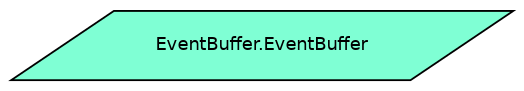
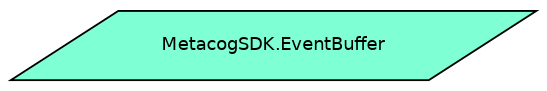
node "EventBuffer.EventBuffer": label "EventBuffer.EventBuffer" -> "MetacogSDK.EventBuffer"
